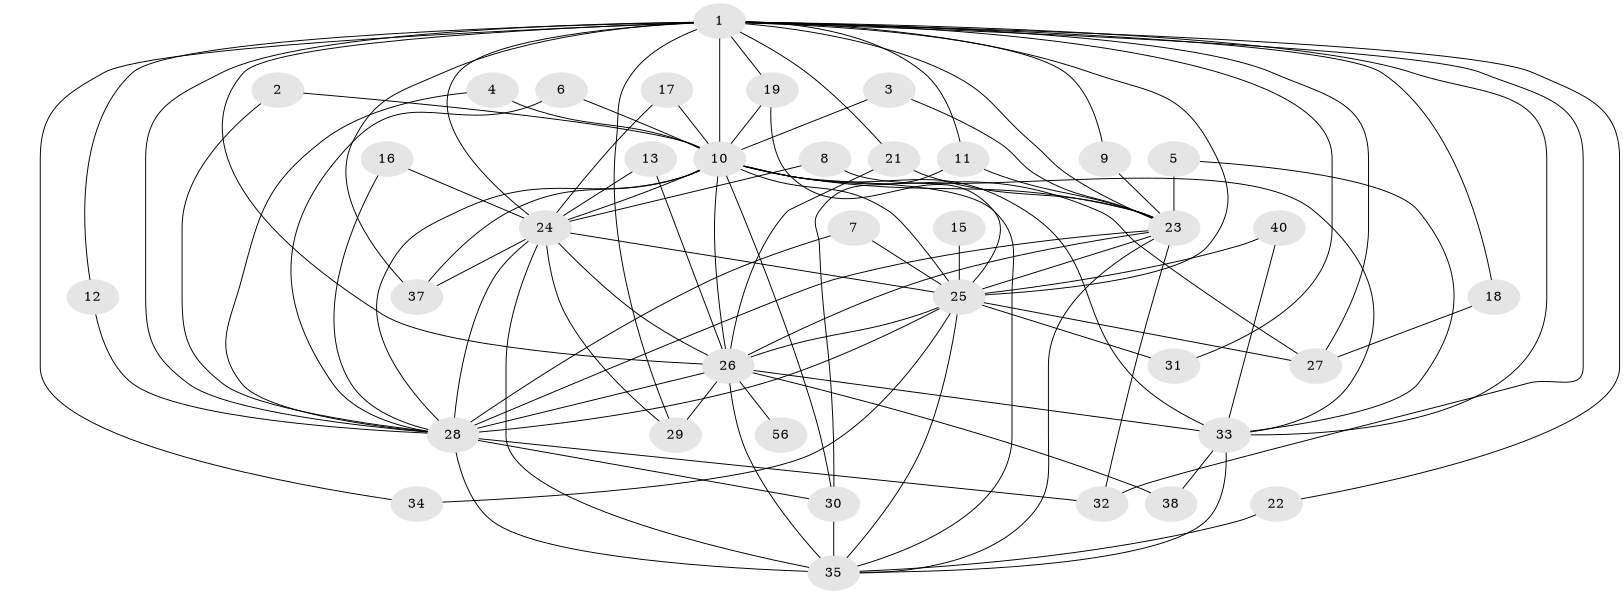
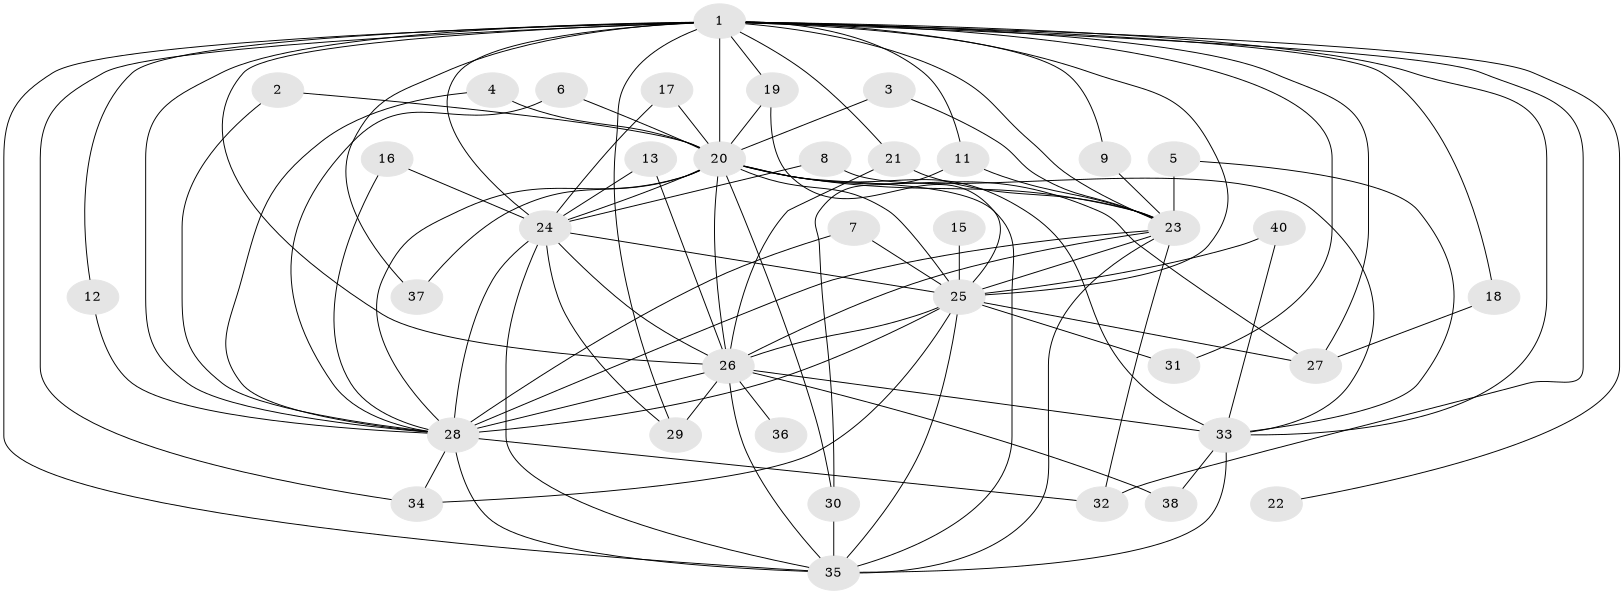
node "10": label "10" -> "20"
edge "24" -- "37": removed
node "56": label "56" -> "36"
edge "28" -- "30": now "28" -- "34"
edge "22" -- "35": now "1" -- "35"
